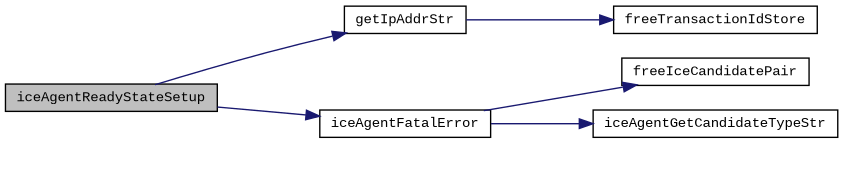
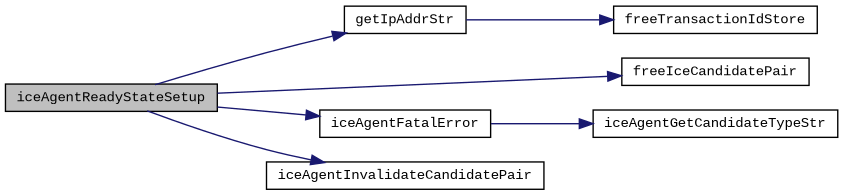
edge "iceAgentFatalError" -> "freeIceCandidatePair": now "iceAgentReadyStateSetup" -> "freeIceCandidatePair"
node "iceAgentInvalidateCandidatePair": added
